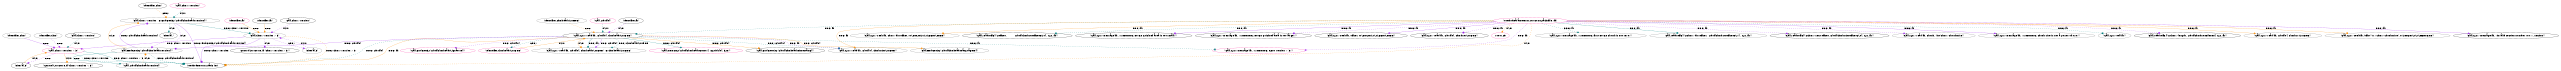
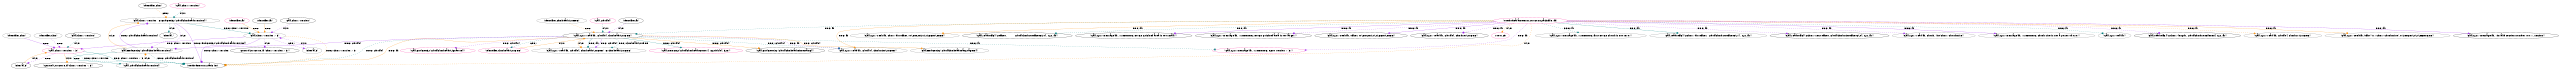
edge "(MethodParameterIn,struct mspack_file *fh)" -> "(Call,sys->read(fh, &buf[0], chmhs1_SIZEOF))": style solid -> dashed
